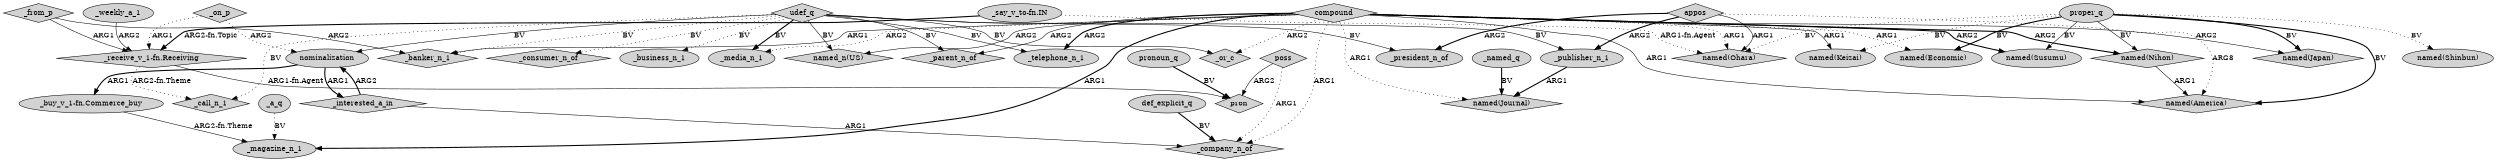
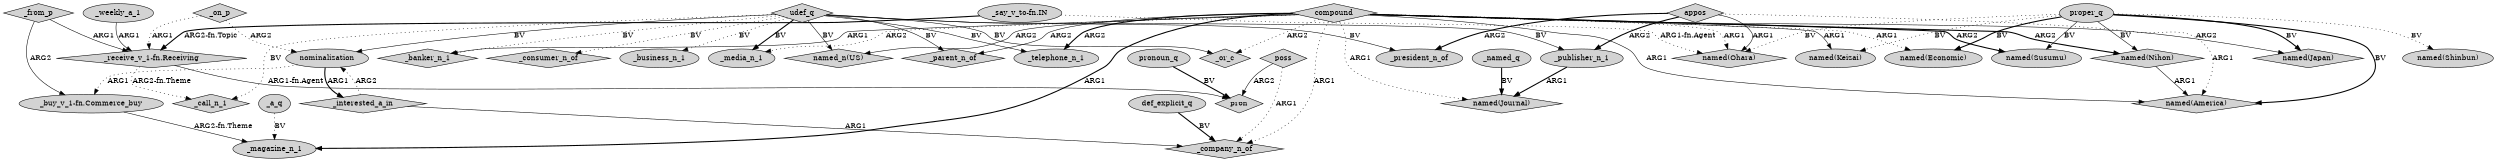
edge "_from_p" -> "_banker_n_1": now "_from_p" -> "_buy_v_1-fn.Commerce_buy"
edge "_weekly_a_1" -> "_receive_v_1-fn.Receiving": label "ARG2" -> "ARG1"
edge "appos" -> "named(America)": label "ARG8" -> "ARG1"
edge "nominalization" -> "_buy_v_1-fn.Commerce_buy": style bold -> dotted
edge "_interested_a_in" -> "nominalization": style bold -> dotted
